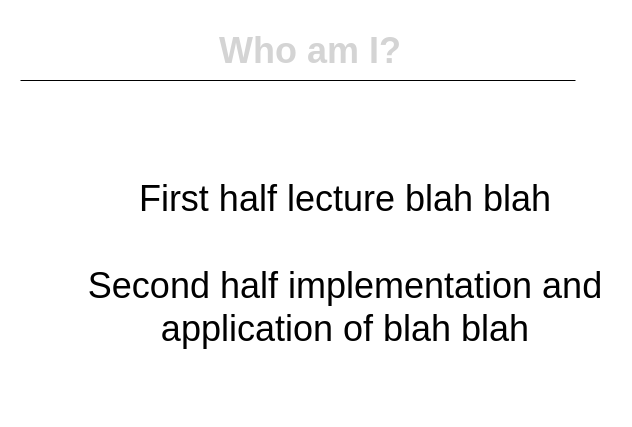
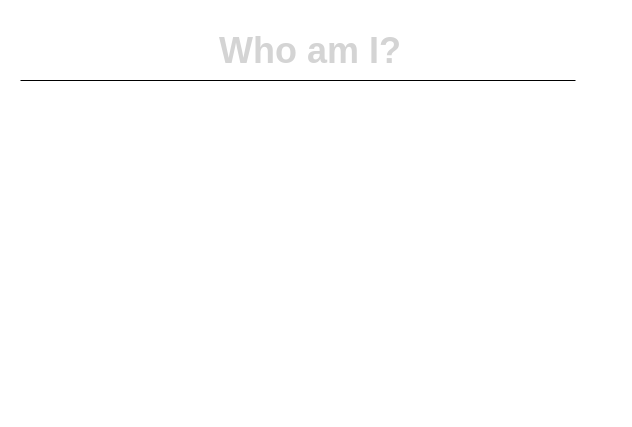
node "First half lecture blah blah Second half implementation and application of blah blah": removed
